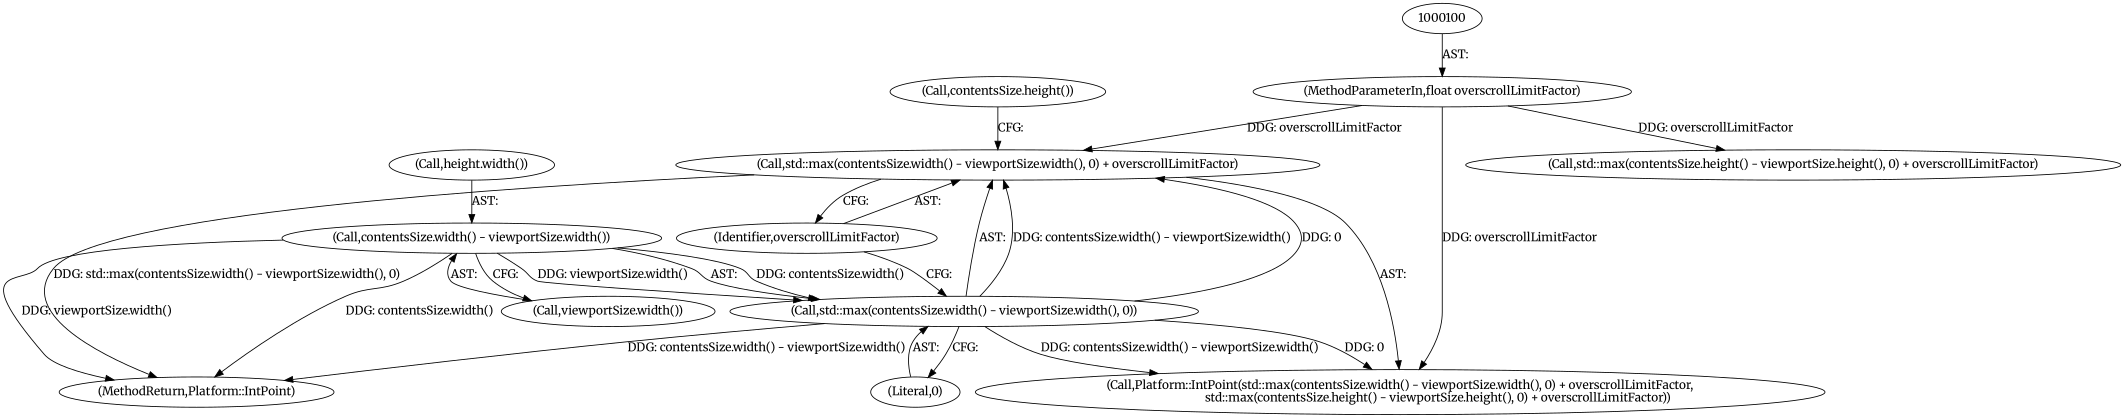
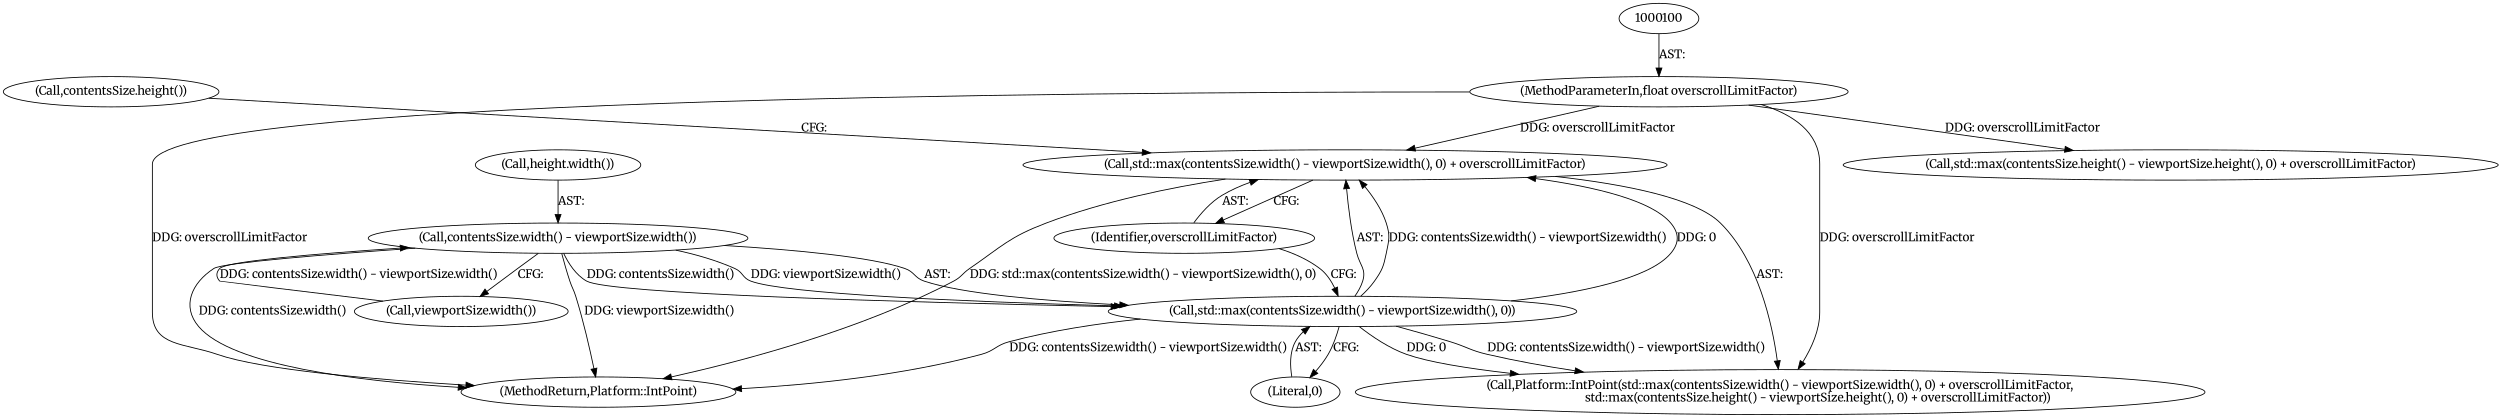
edge "(MethodParameterIn,float overscrollLimitFactor)" -> "(MethodReturn,Platform::IntPoint)": added, label "DDG: overscrollLimitFactor"
edge "(Call,viewportSize.width())" -> "(Call,contentsSize.width() - viewportSize.width())": label "AST: " -> "DDG: contentsSize.width() - viewportSize.width()"
